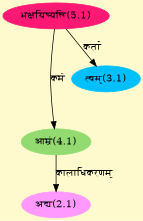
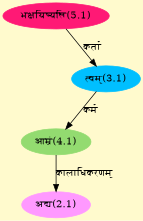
edge "भक्षयिष्यसि(5.1)" -> "आम्रं(4.1)": now "त्वम्(3.1)" -> "आम्रं(4.1)"
